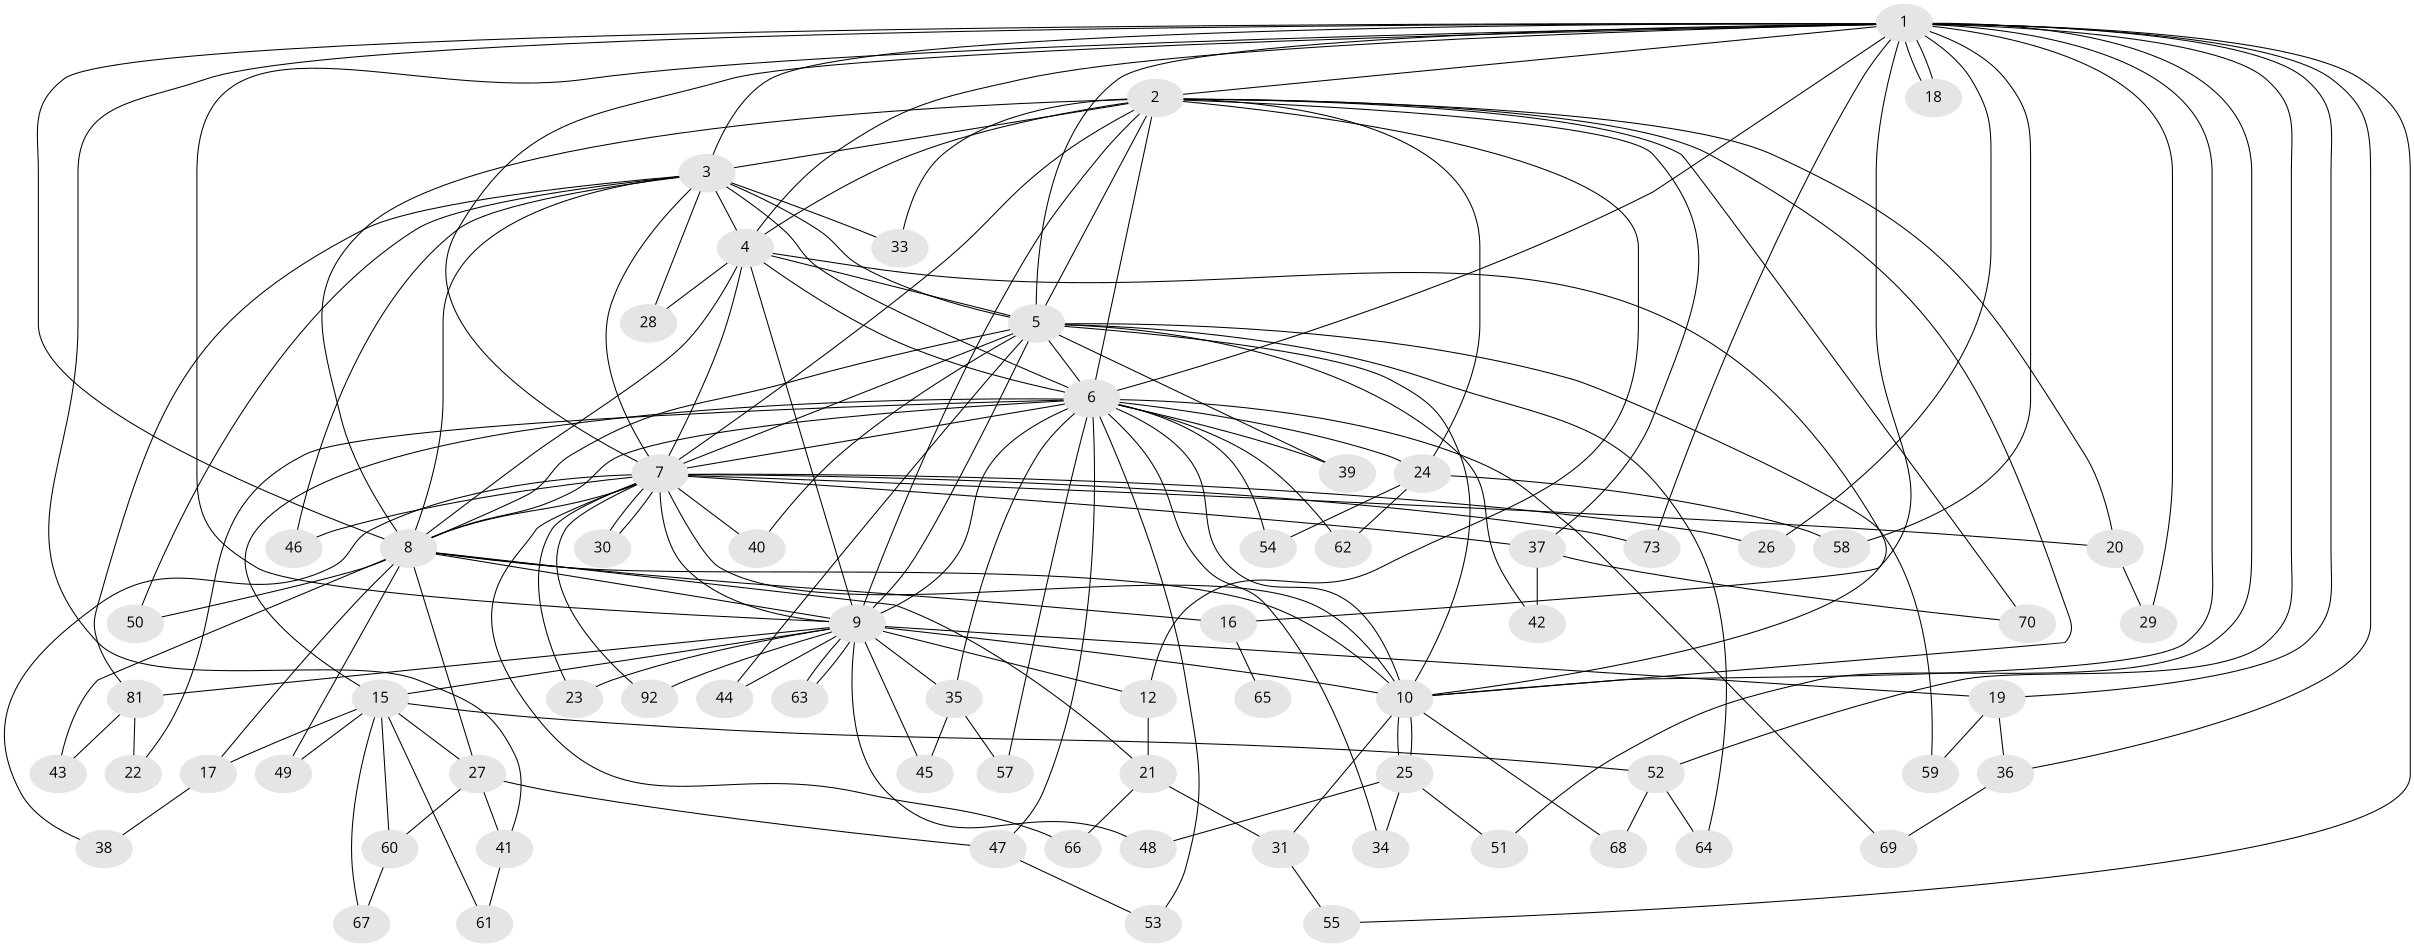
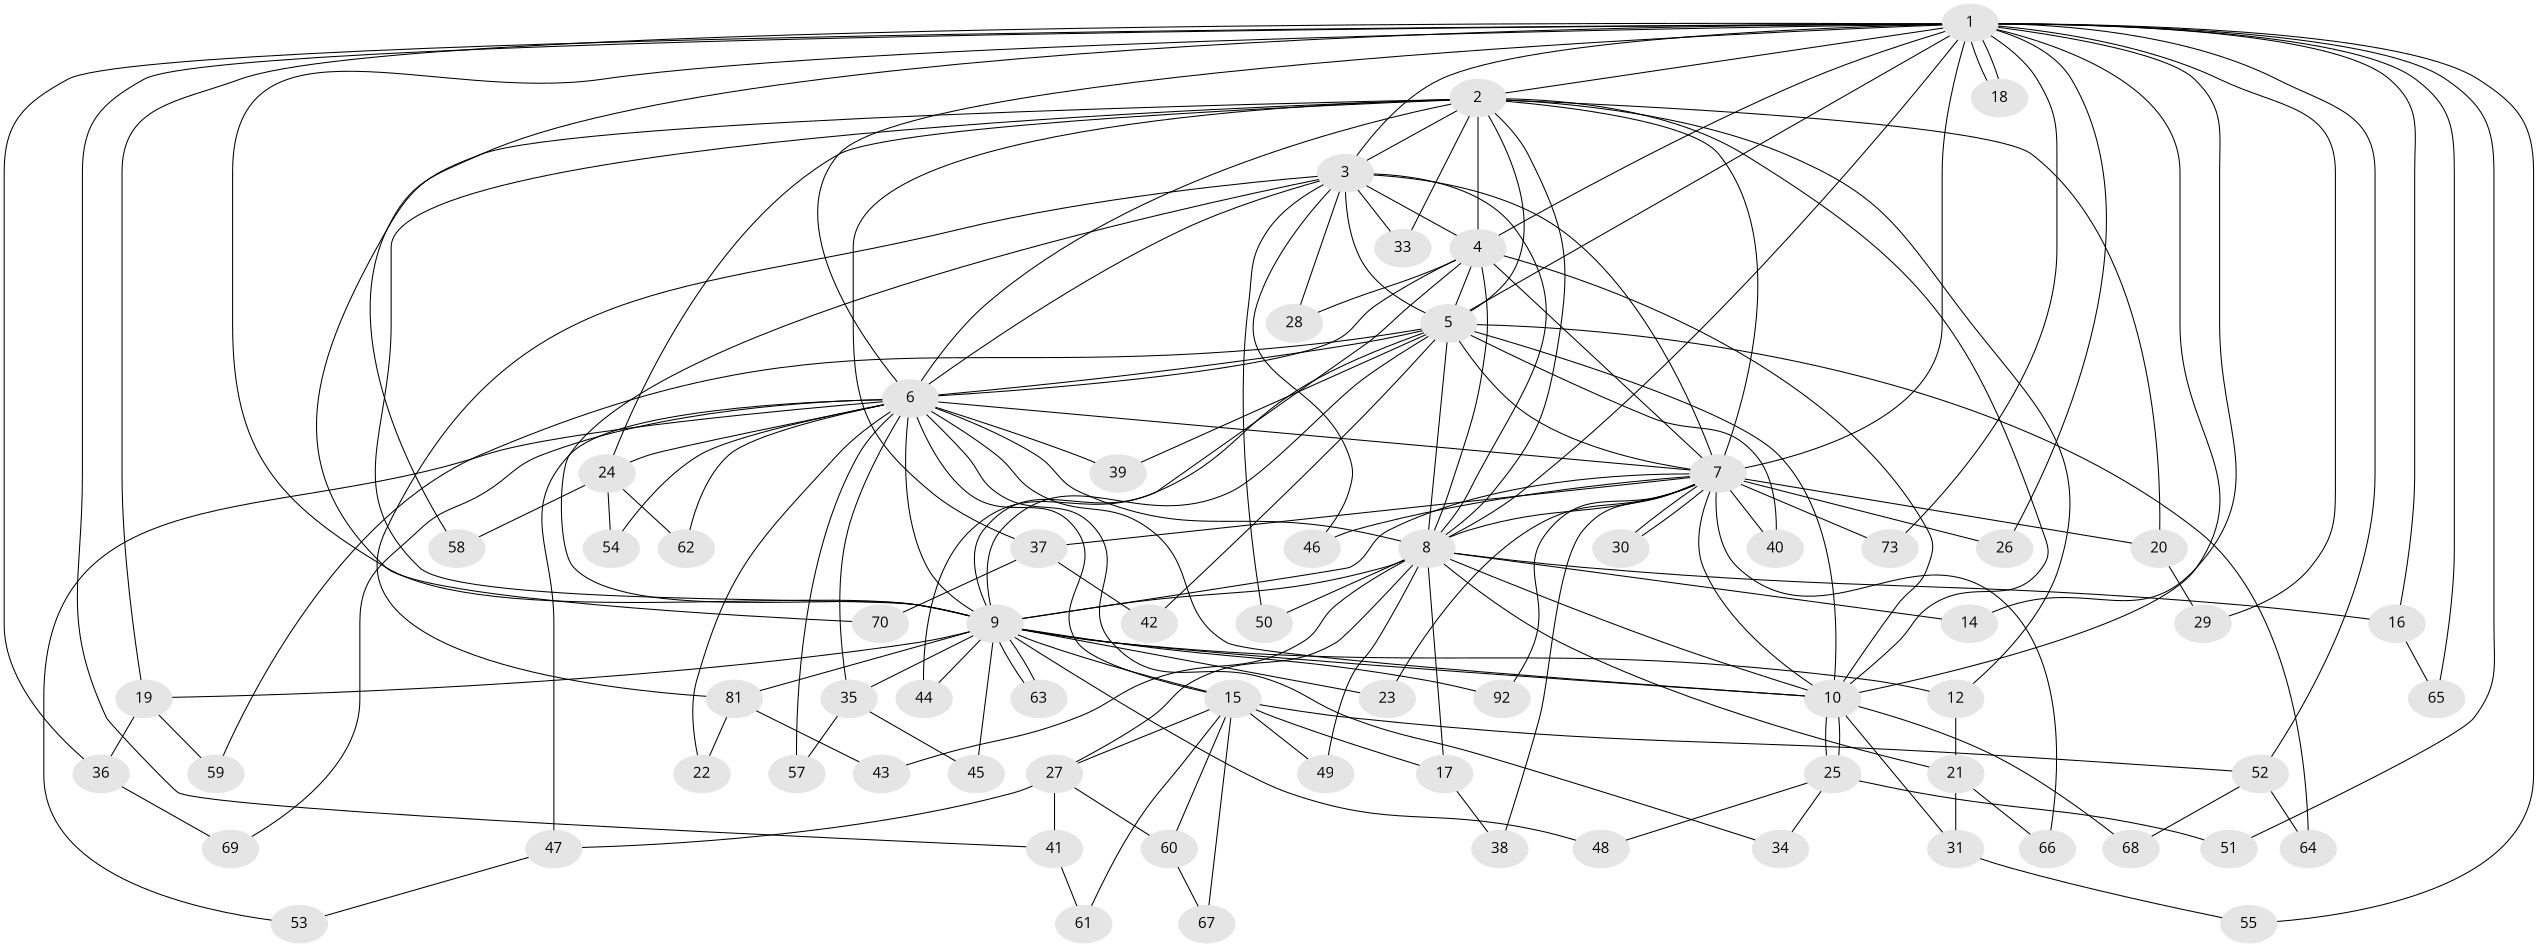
edge "1" -- "65": added
edge "3" -- "9": added
node "14": added
